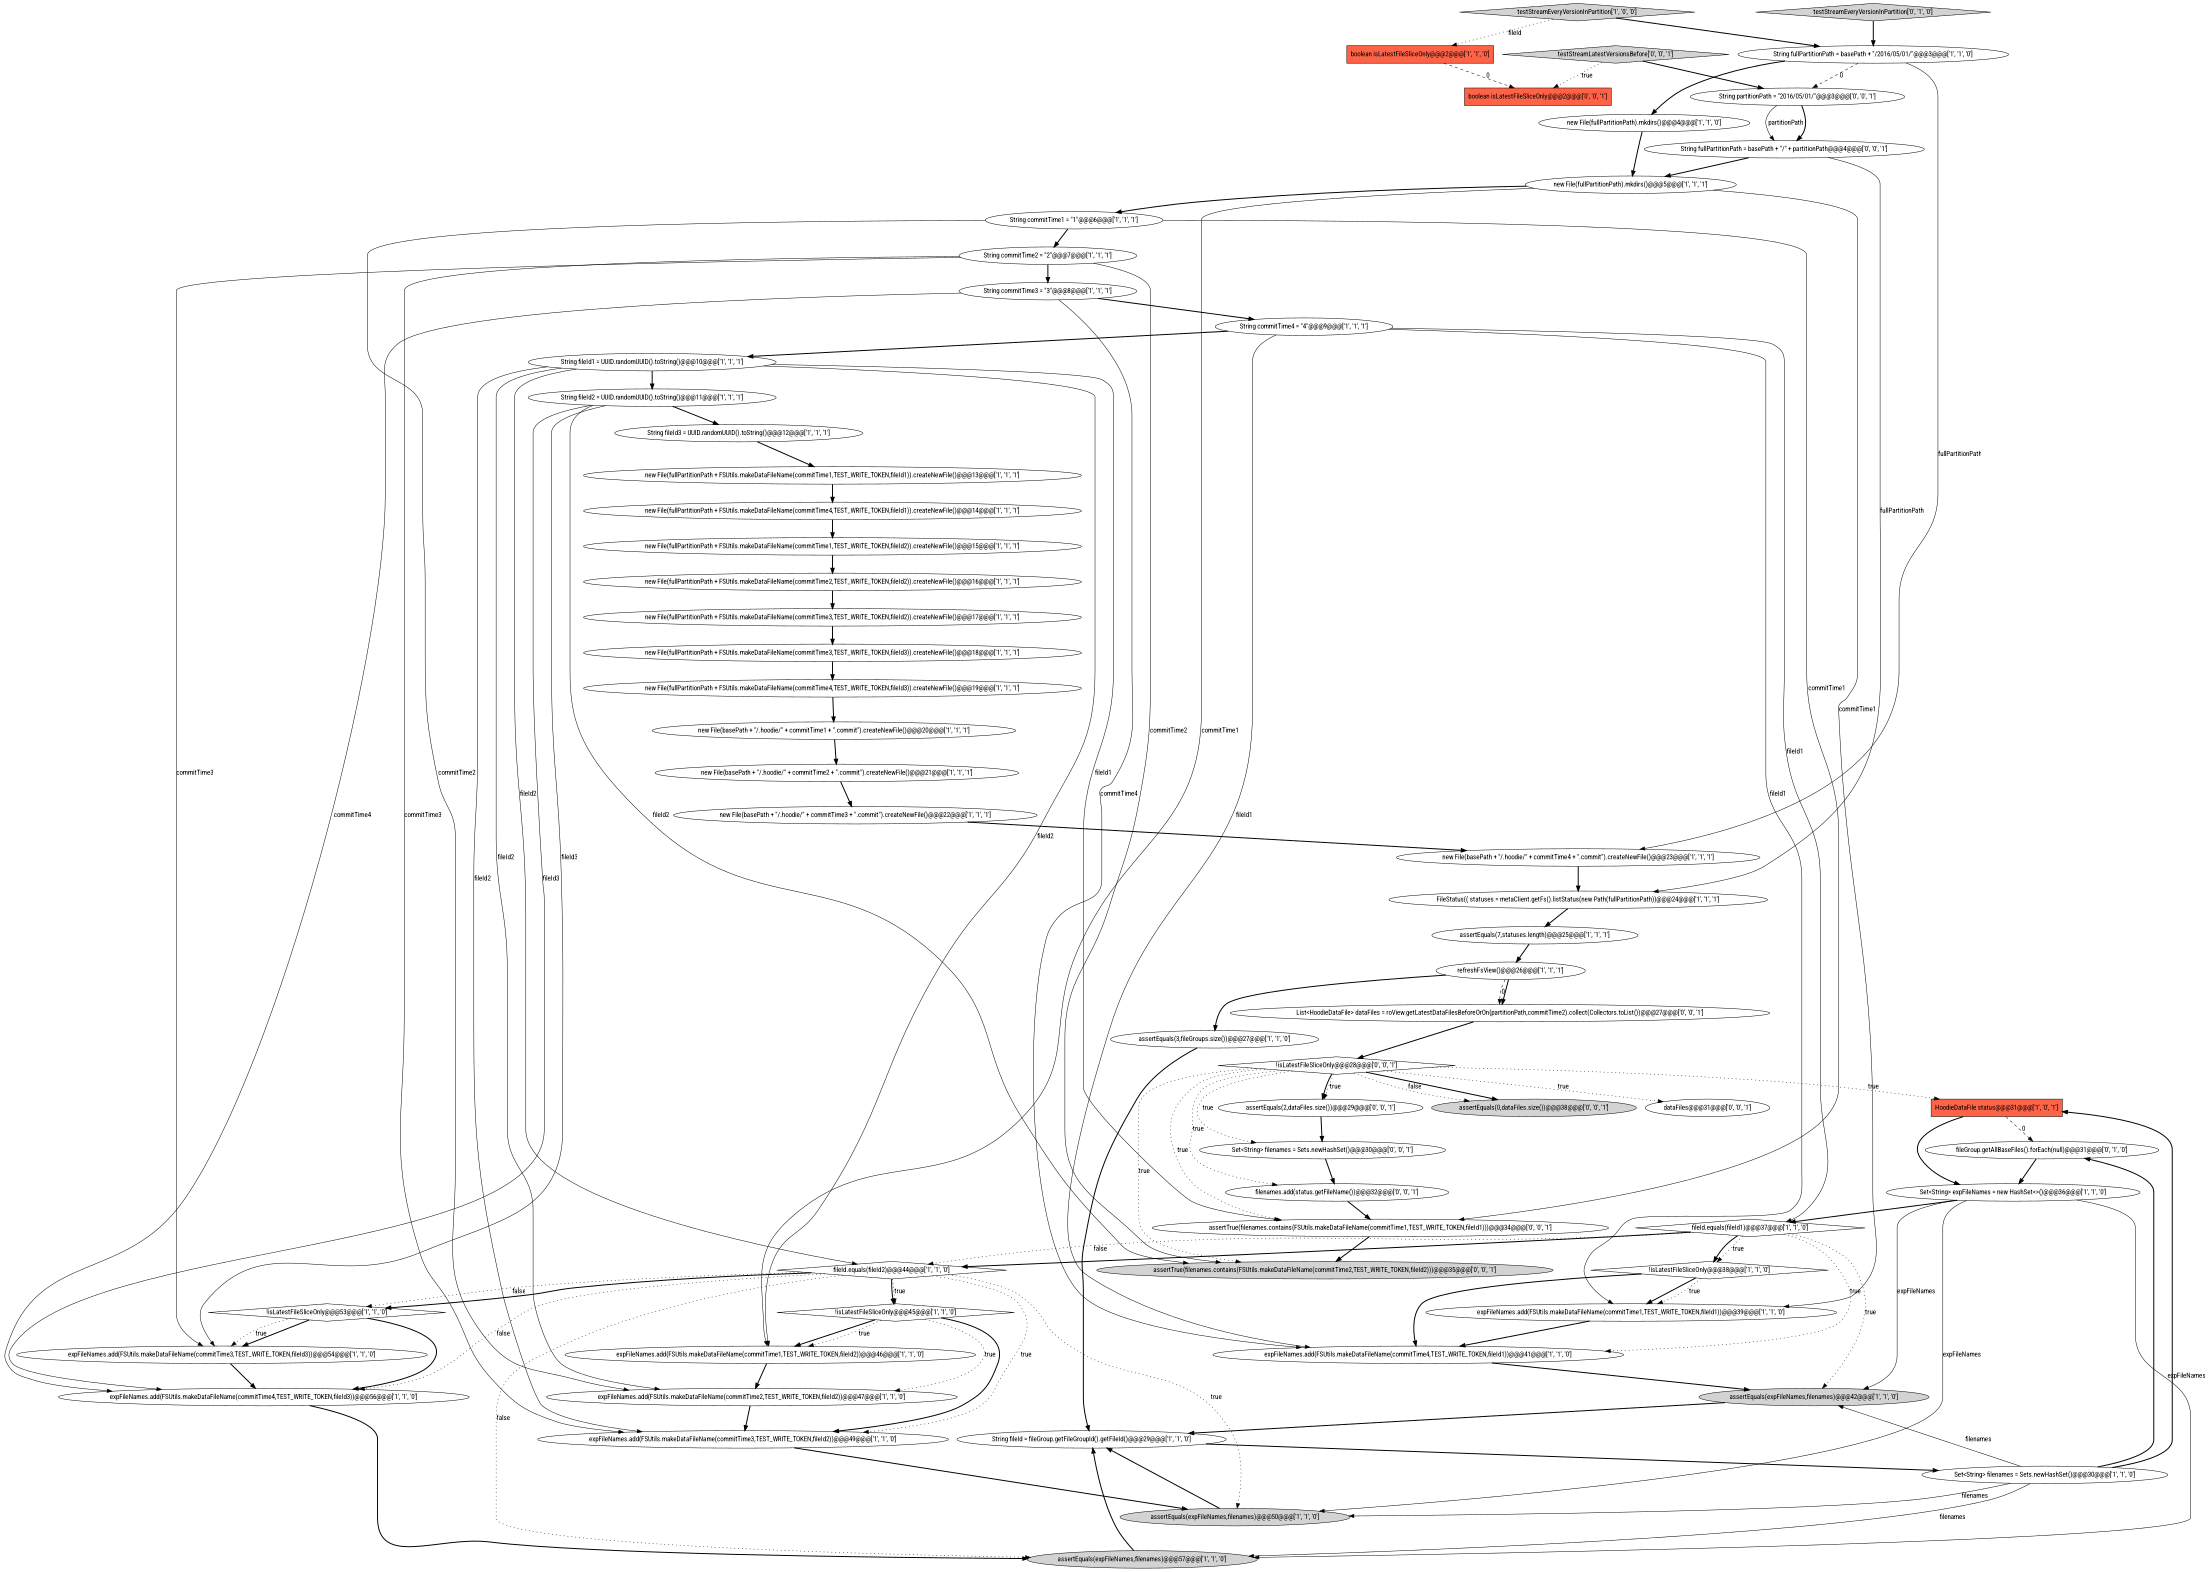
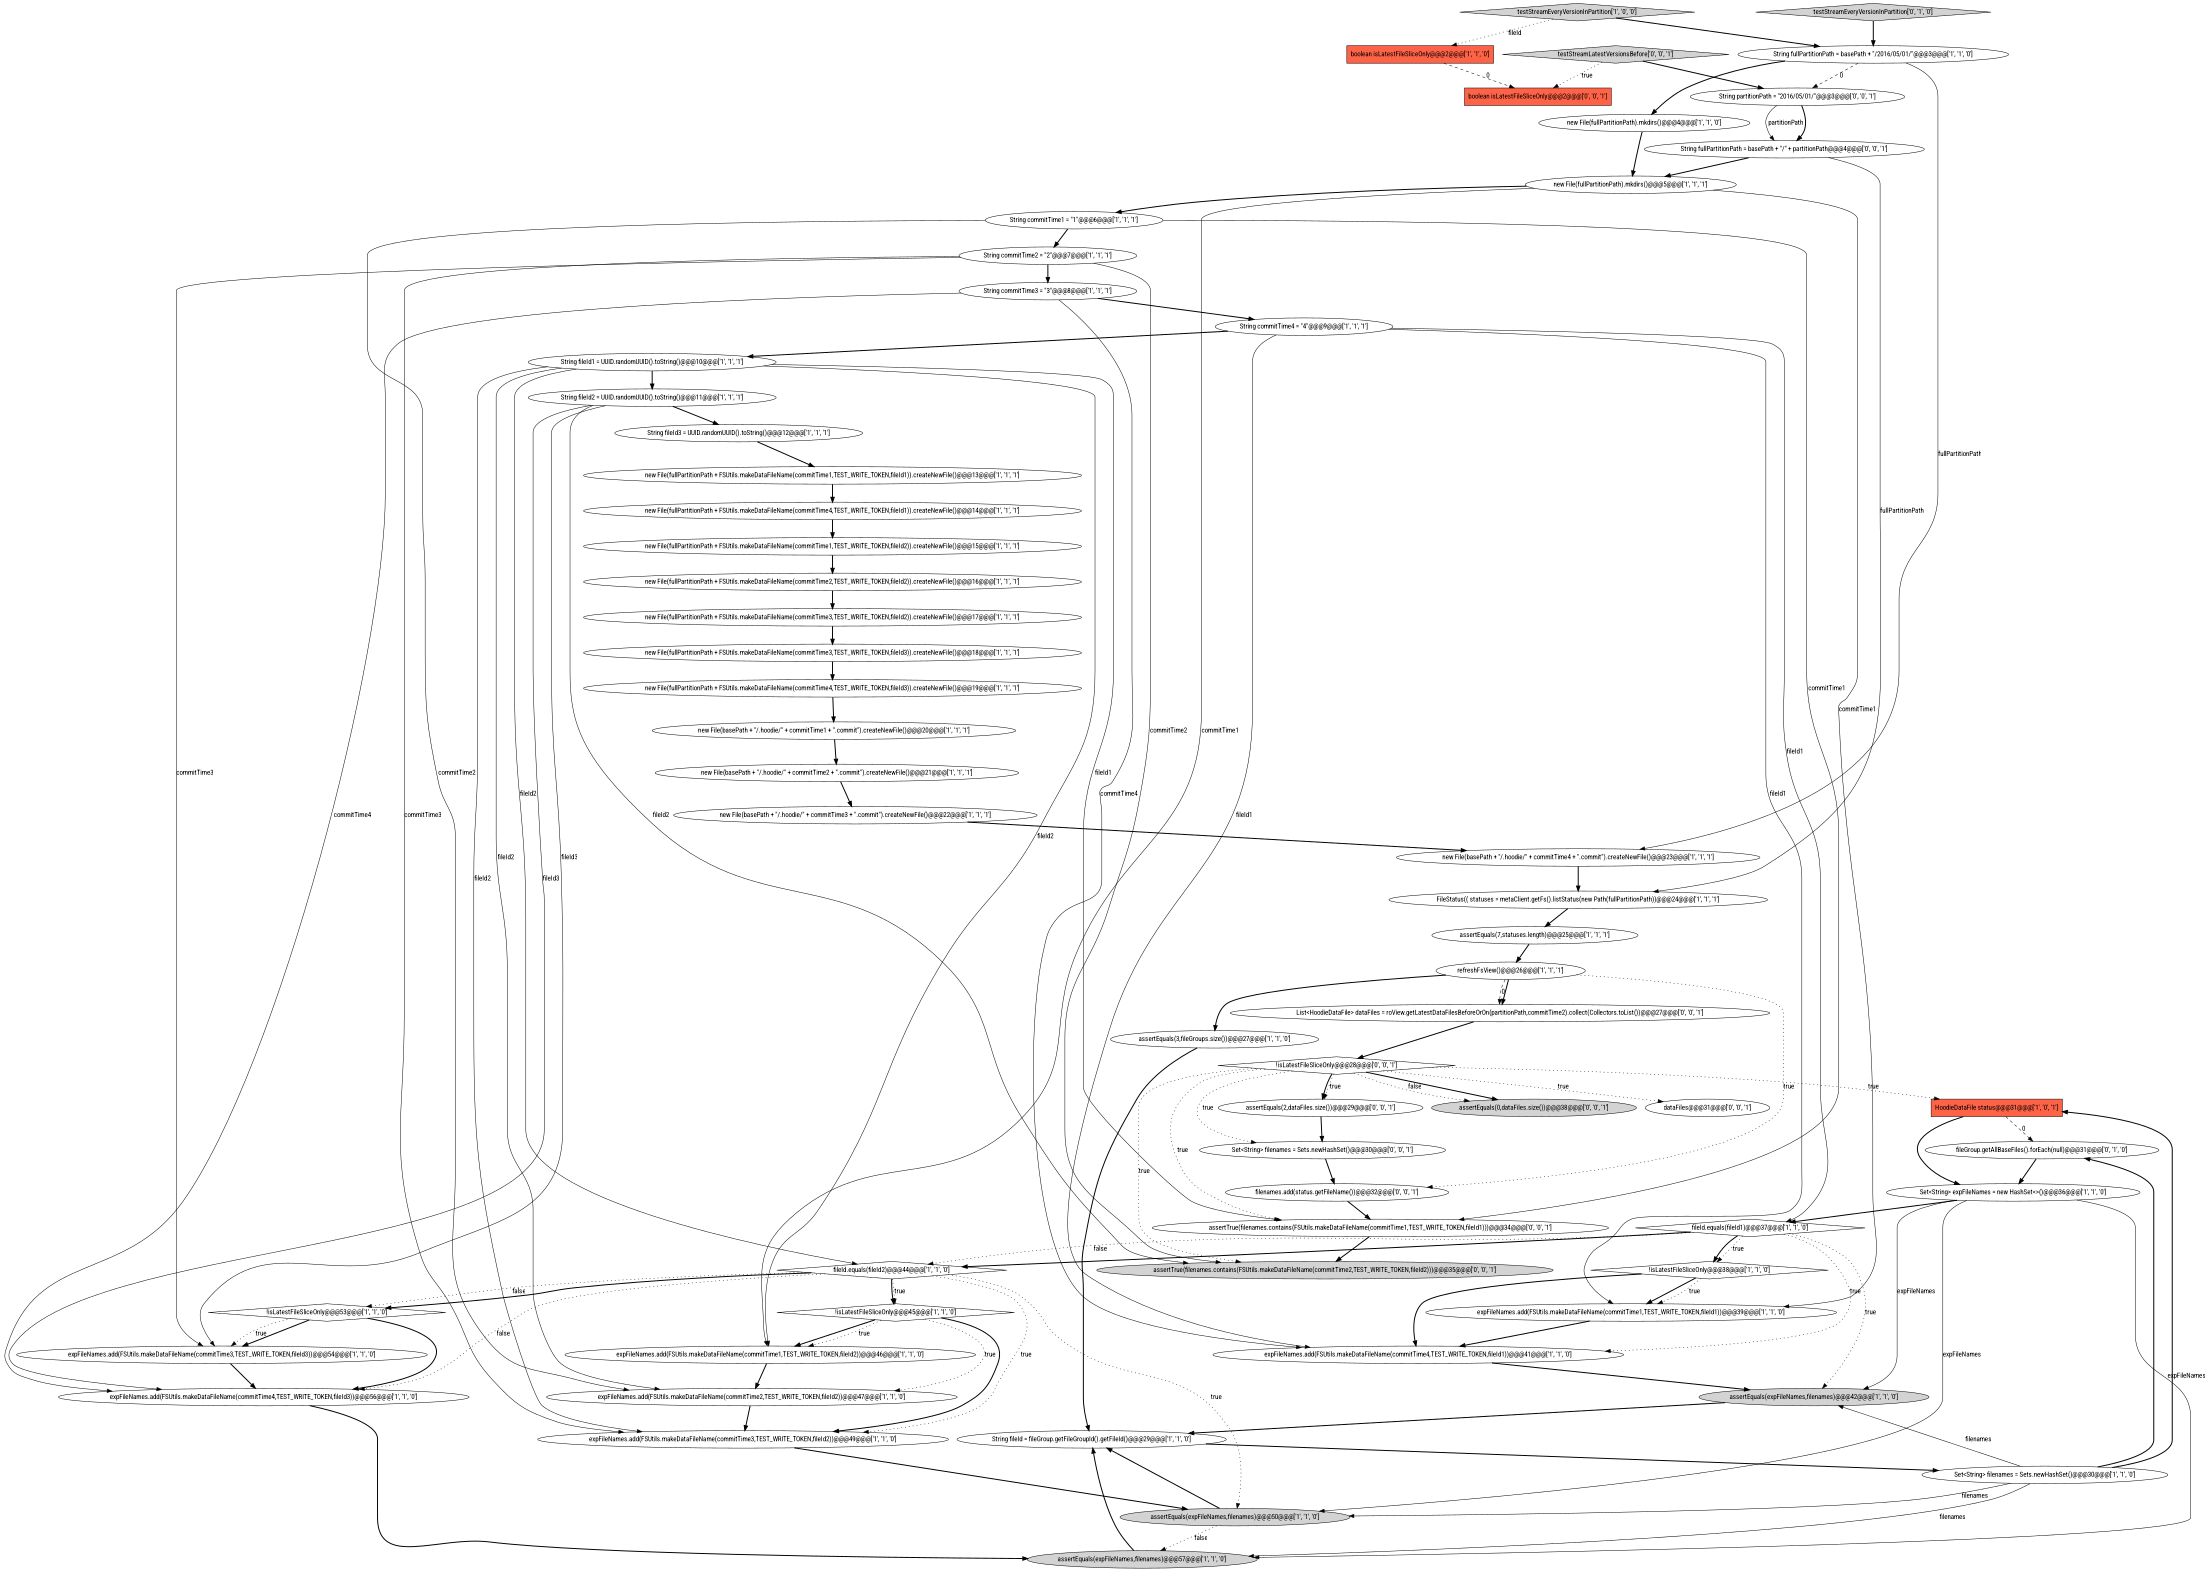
edge "!isLatestFileSliceOnly@@@28@@@['0', '0', '1']" -> "filenames.add(status.getFileName())@@@32@@@['0', '0', '1']": now "refreshFsView()@@@26@@@['1', '1', '1']" -> "filenames.add(status.getFileName())@@@32@@@['0', '0', '1']"
edge "fileId.equals(fileId2)@@@44@@@['1', '1', '0']" -> "assertEquals(expFileNames,filenames)@@@57@@@['1', '1', '0']": now "assertEquals(expFileNames,filenames)@@@50@@@['1', '1', '0']" -> "assertEquals(expFileNames,filenames)@@@57@@@['1', '1', '0']"
